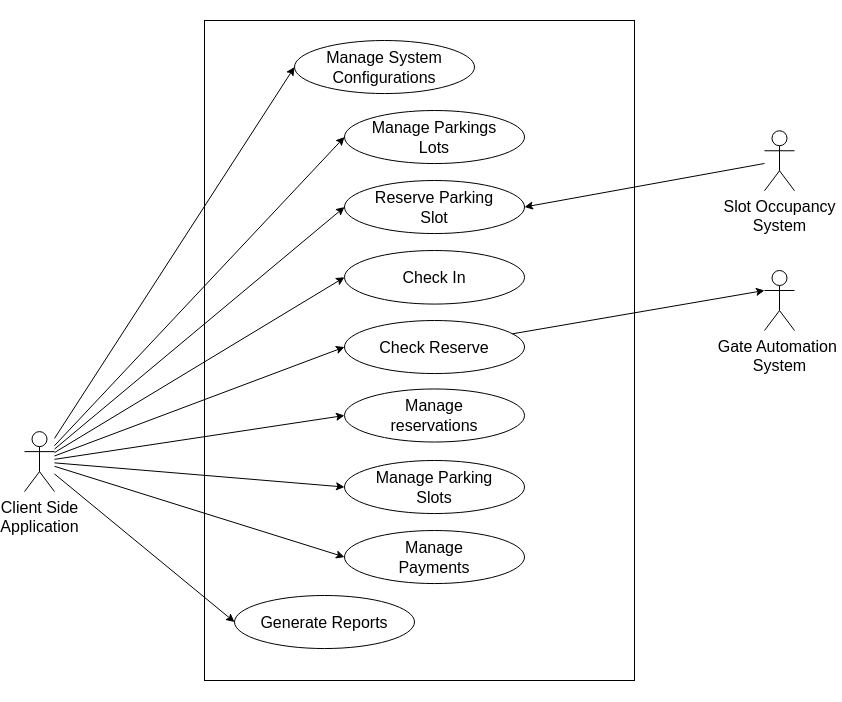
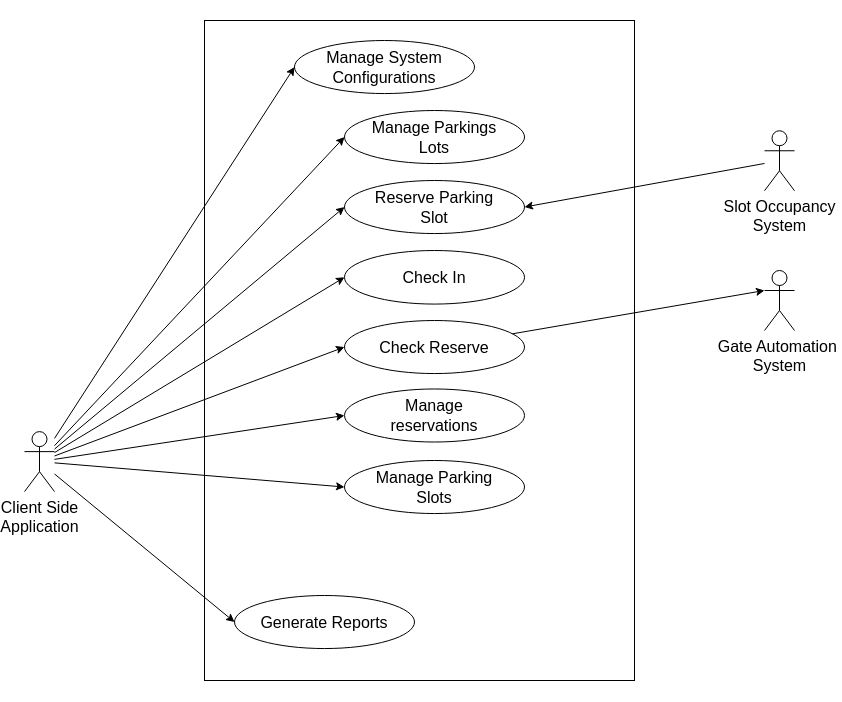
edge "Client SideApplication" -> "Manage Payments": removed
node "Manage Payments": removed
